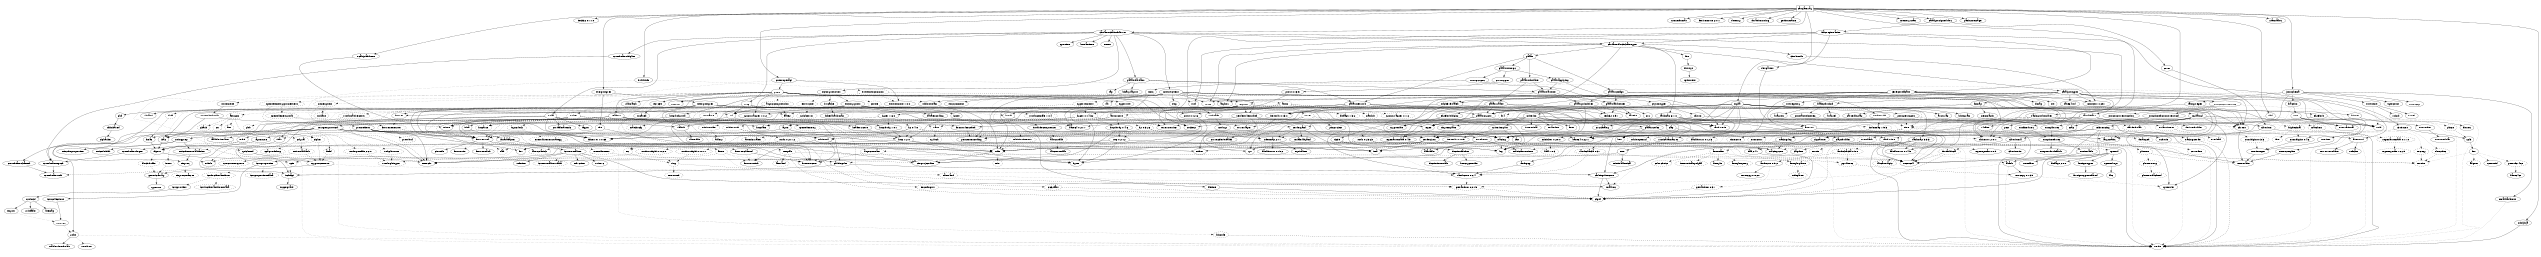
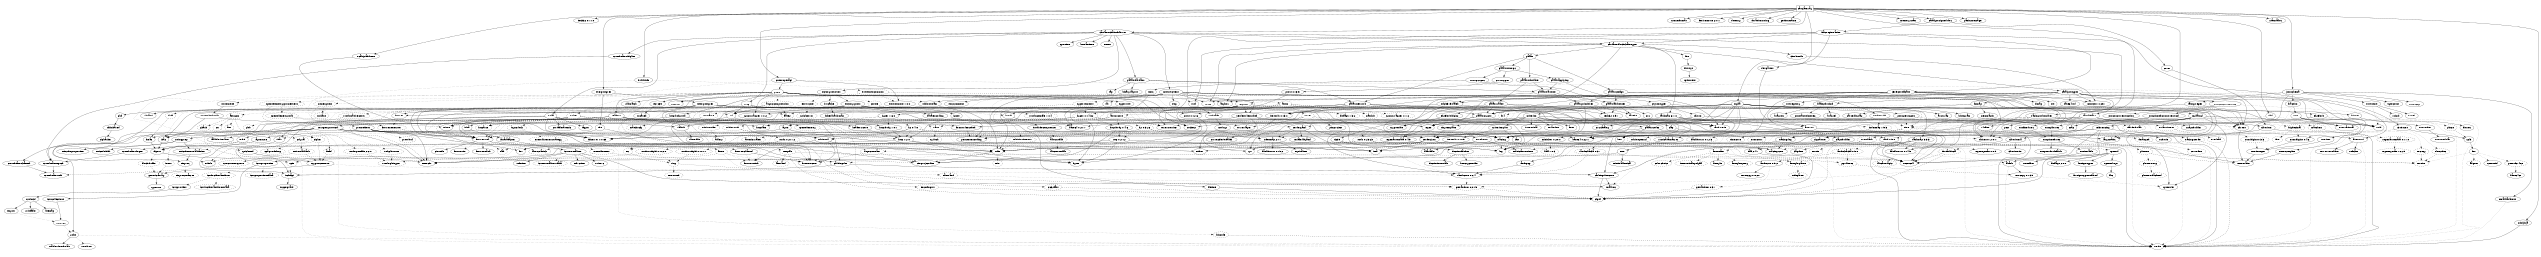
node "derive_builder": label "derive_builder" -> "snap_builder"
edge "async-lock" -> "event-listener": now "event-listener-strategy" -> "event-listener"
